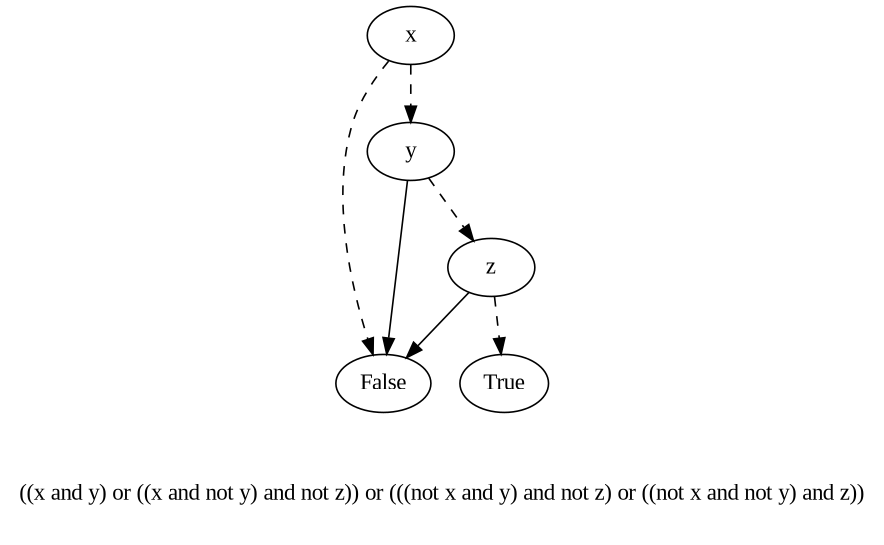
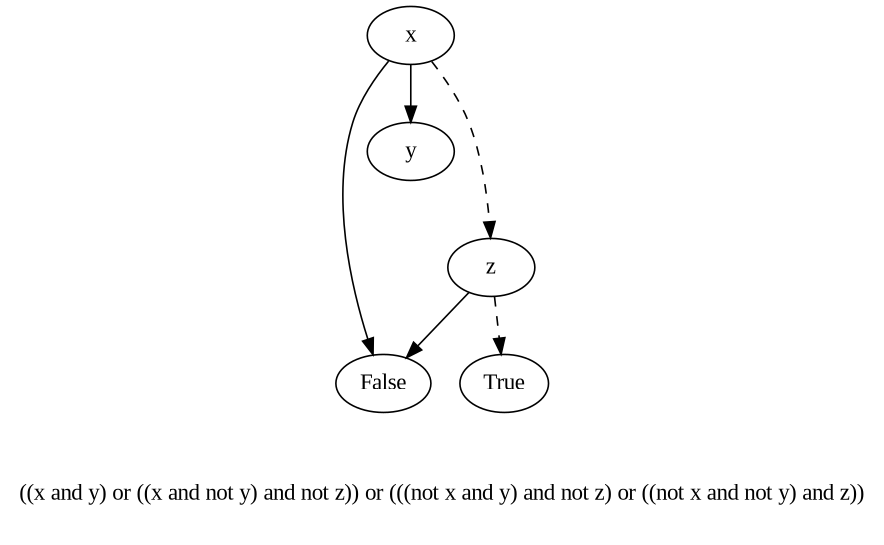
edge "x" -> "y": style dashed -> solid
edge "x" -> "False": style dashed -> solid
edge "y" -> "z": now "x" -> "z"
edge "y" -> "False": removed
